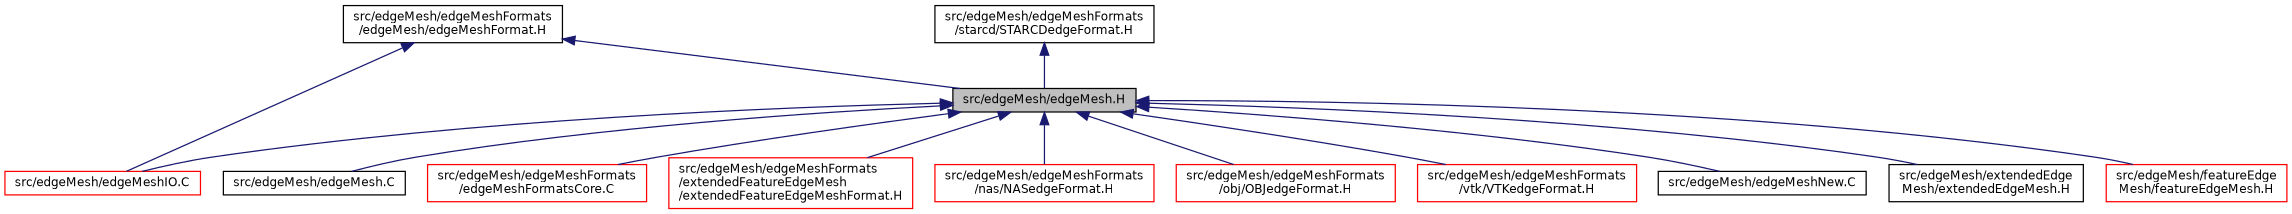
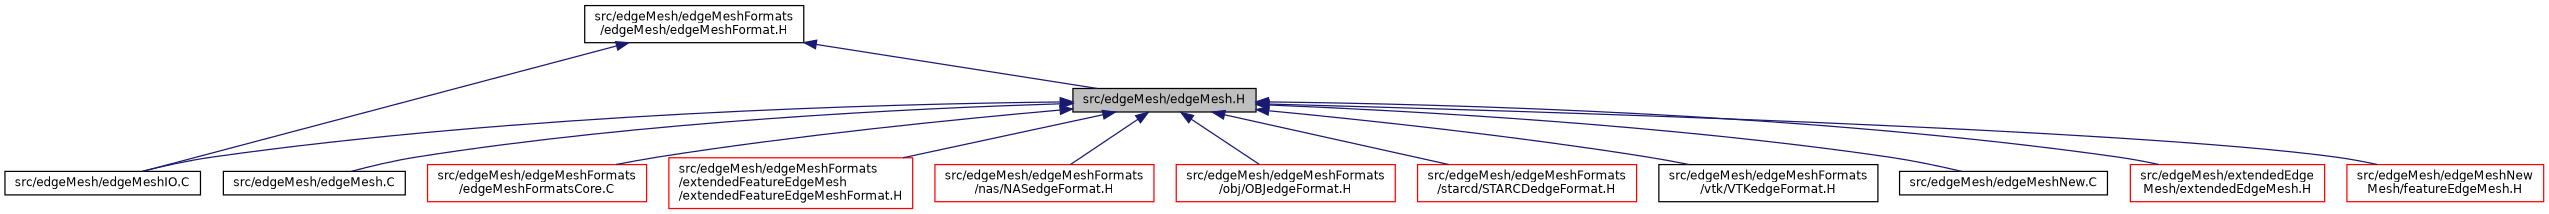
node "src/edgeMesh/edgeMeshFormats /starcd/STARCDedgeFormat.H": color black -> red
edge "src/edgeMesh/edgeMesh.H" -> "src/edgeMesh/edgeMeshFormats /starcd/STARCDedgeFormat.H": reversed
node "src/edgeMesh/edgeMeshIO.C": color red -> black
node "src/edgeMesh/edgeMeshFormats /vtk/VTKedgeFormat.H": color red -> black
node "src/edgeMesh/extendedEdge Mesh/extendedEdgeMesh.H": color black -> red
node "src/edgeMesh/featureEdge Mesh/featureEdgeMesh.H": label "src/edgeMesh/featureEdge Mesh/featureEdgeMesh.H" -> "src/edgeMesh/edgeMeshNew Mesh/featureEdgeMesh.H"
